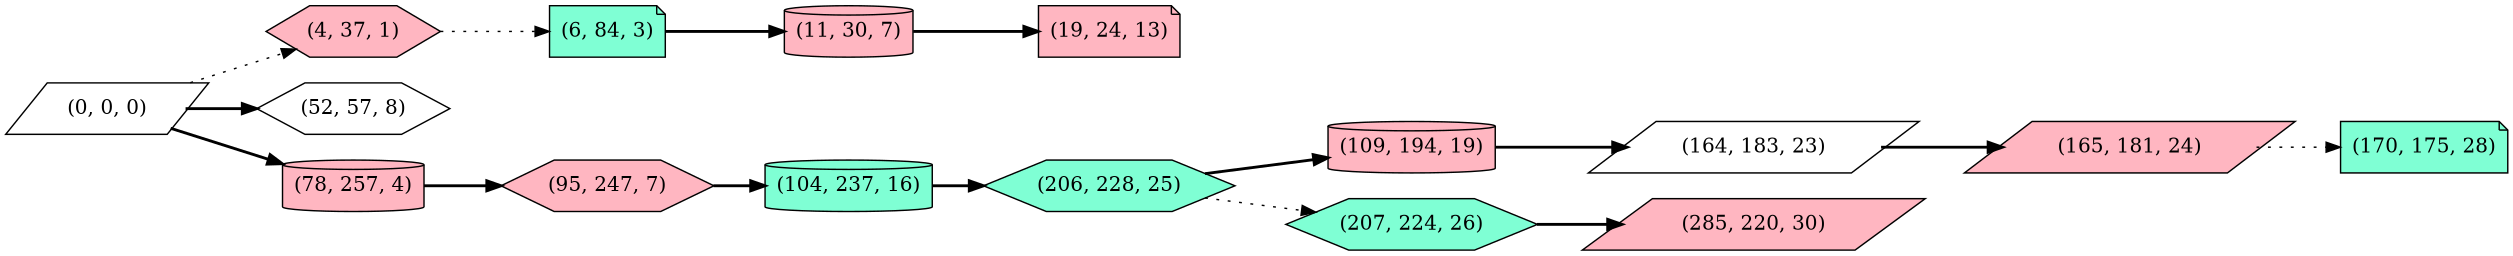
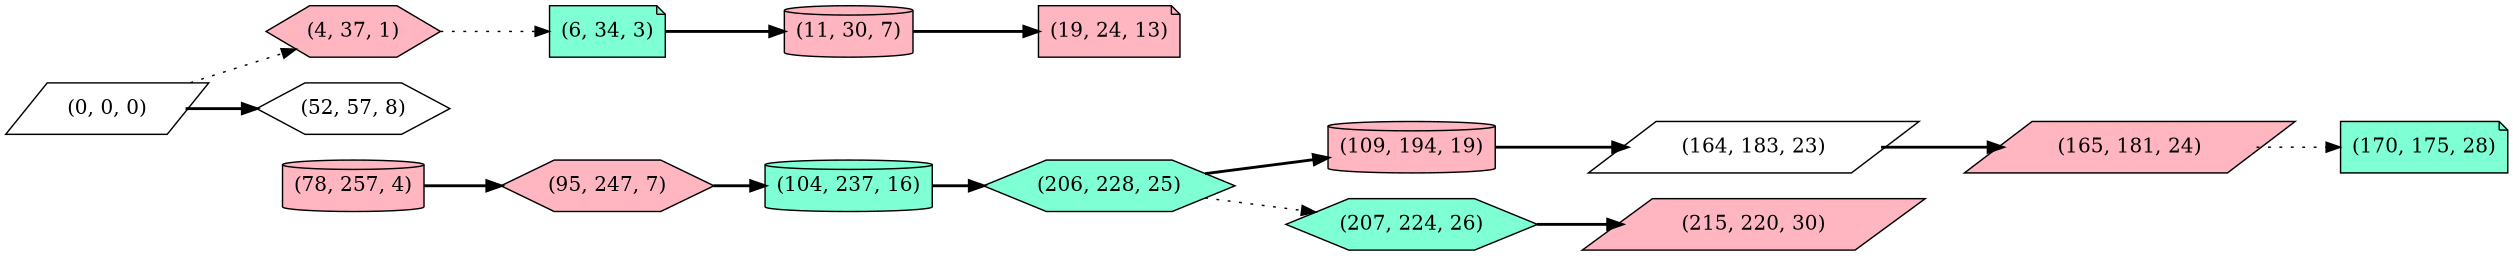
node "(6, 84, 3)": label "(6, 84, 3)" -> "(6, 34, 3)"
edge "(0, 0, 0)" -> "(78, 257, 4)": removed
node "(285, 220, 30)": label "(285, 220, 30)" -> "(215, 220, 30)"
